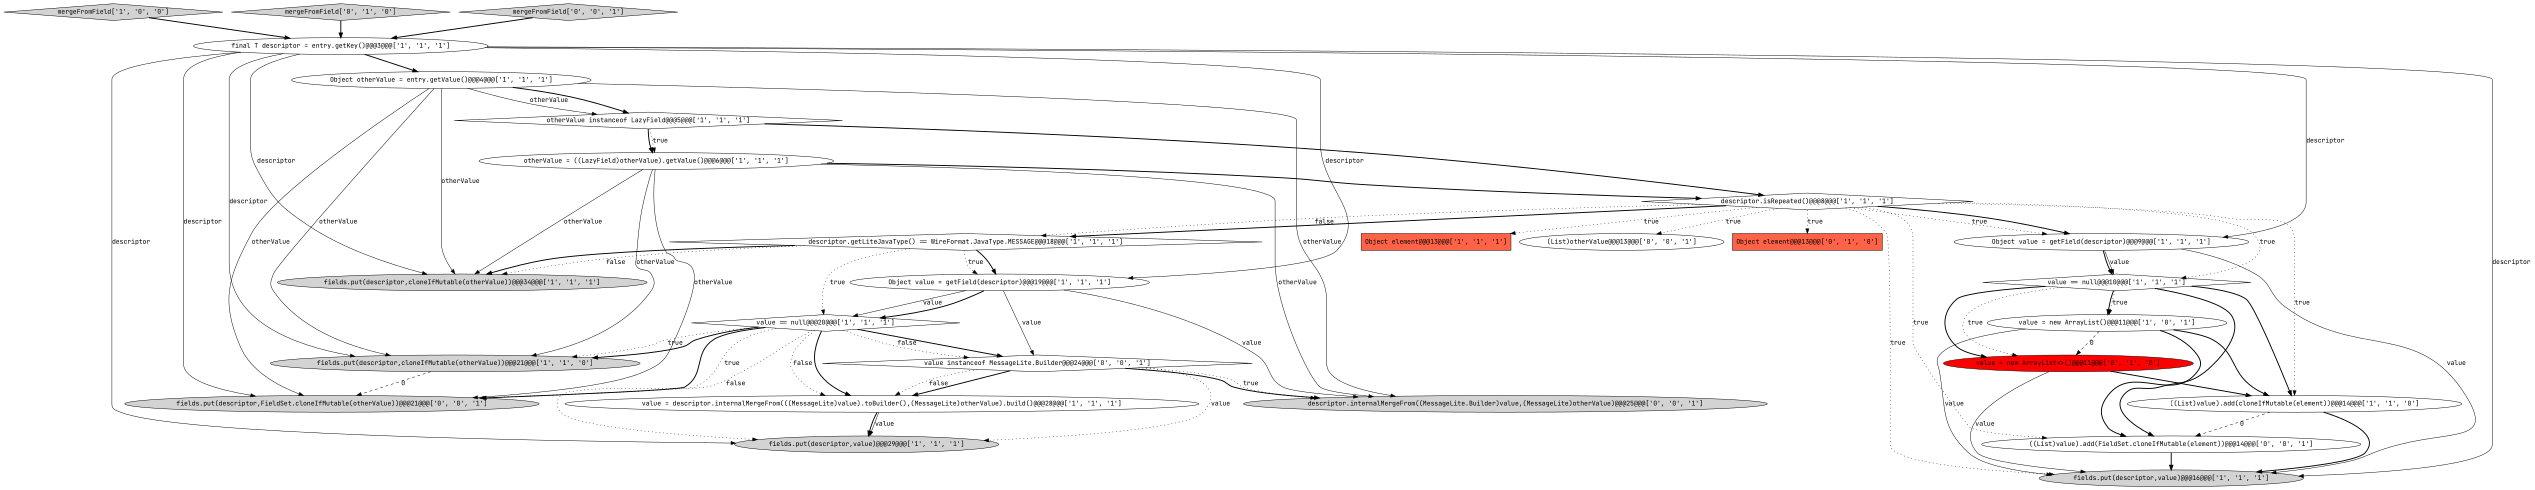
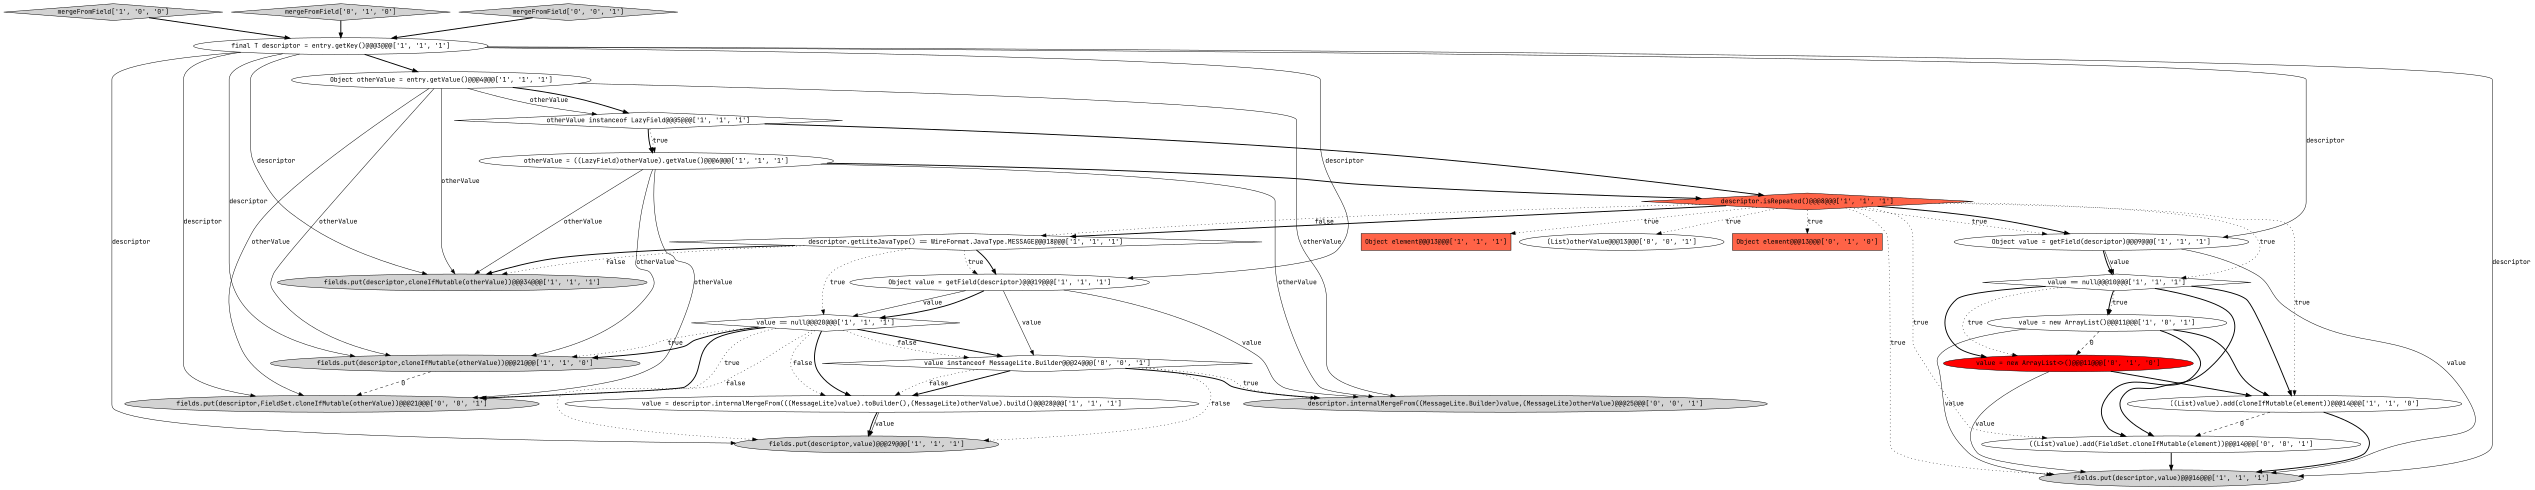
node "descriptor.isRepeated()@@@8@@@['1', '1', '1']": fillcolor white -> tomato
edge "value instanceof MessageLite.Builder@@@24@@@['0', '0', '1']" -> "fields.put(descriptor,value)@@@29@@@['1', '1', '1']": label "value" -> "false"
